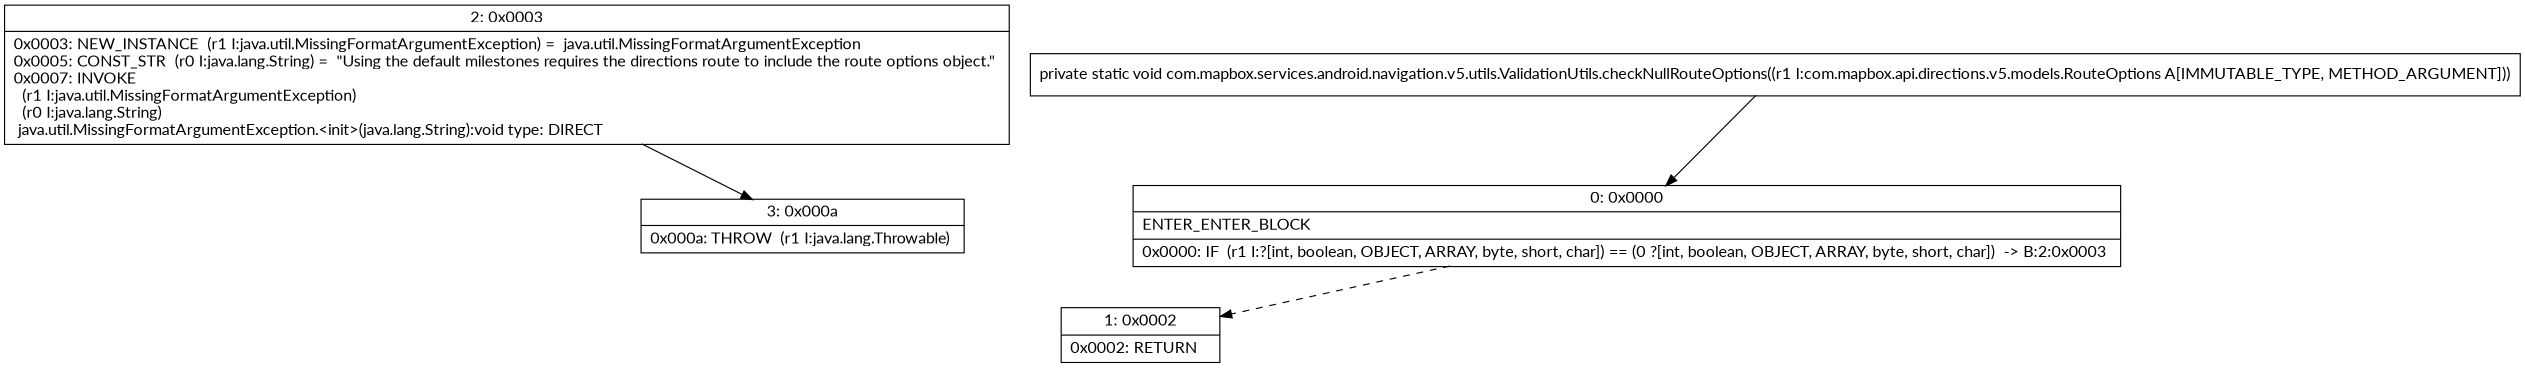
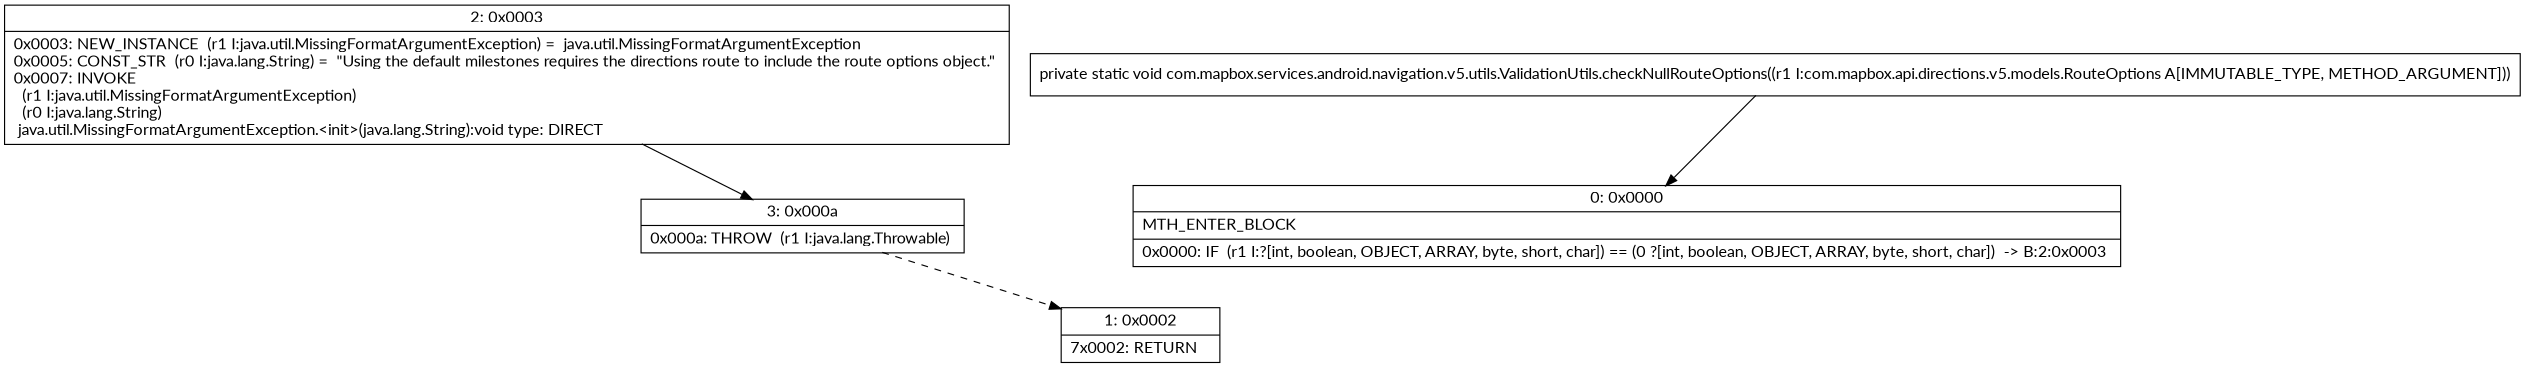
node "0: 0x0000": text "ENTER_ENTER_BLOCK" -> "MTH_ENTER_BLOCK"
edge "0: 0x0000" -> "1: 0x0002": now "3: 0x000a" -> "1: 0x0002"
node "1: 0x0002": text "0x0002: RETURN" -> "7x0002: RETURN"
